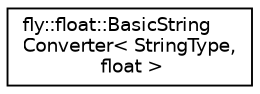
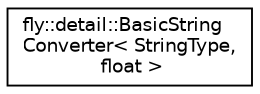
node "fly::float::BasicString Converter< StringType, float >": label "fly::float::BasicString Converter< StringType, float >" -> "fly::detail::BasicString Converter< StringType, float >"
